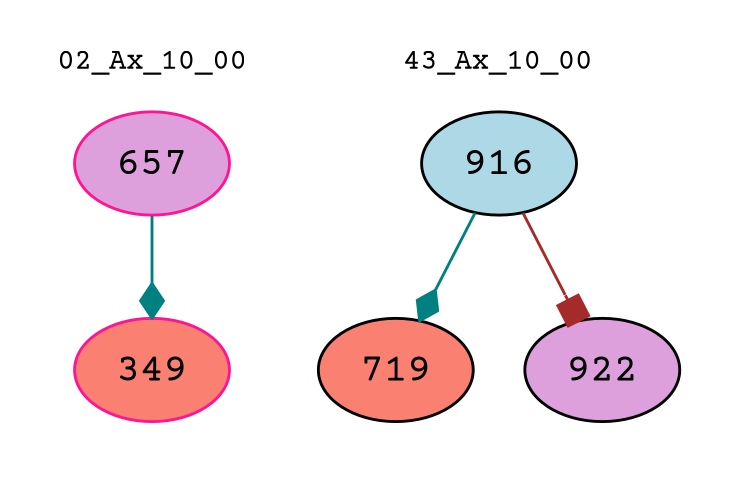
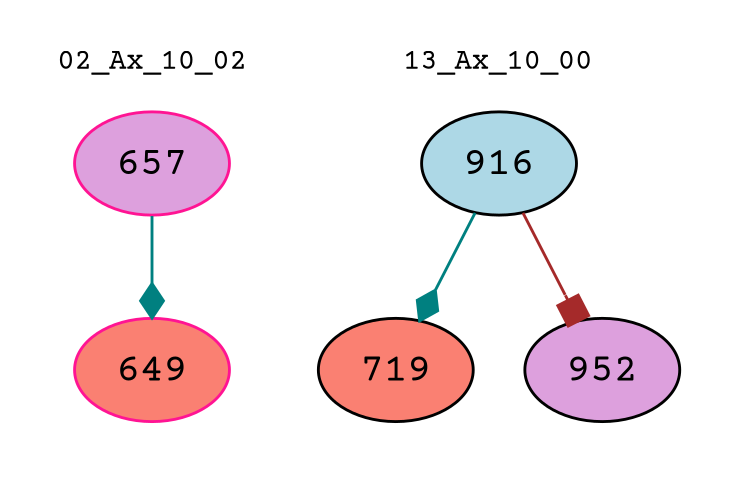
cluster "02_Ax_10_00": label "02_Ax_10_00" -> "02_Ax_10_02"
cluster "43_Ax_10_00": label "43_Ax_10_00" -> "13_Ax_10_00"
node "349": label "349" -> "649"
node "922": label "922" -> "952"
